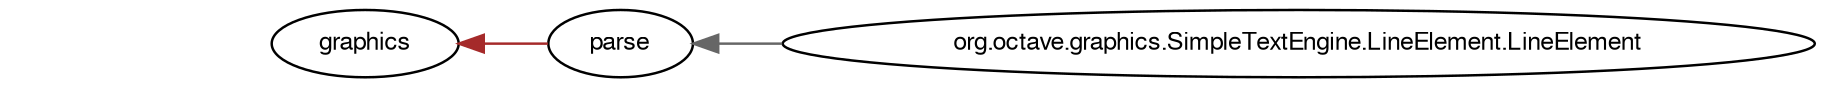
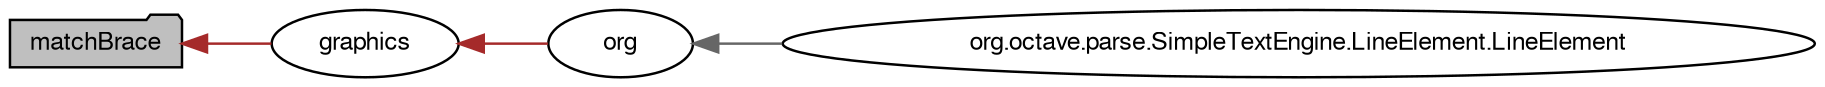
node "matchBrace": added
node "parse": label "parse" -> "org"
node "org.octave.graphics.SimpleTextEngine.LineElement.LineElement": label "org.octave.graphics.SimpleTextEngine.LineElement.LineElement" -> "org.octave.parse.SimpleTextEngine.LineElement.LineElement"
